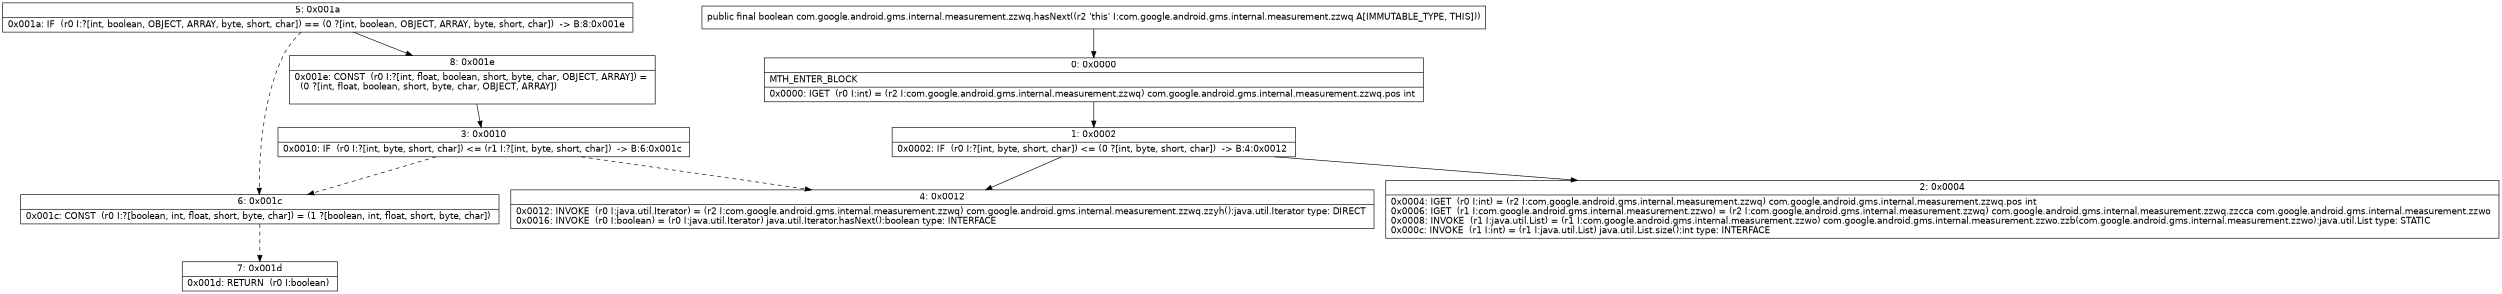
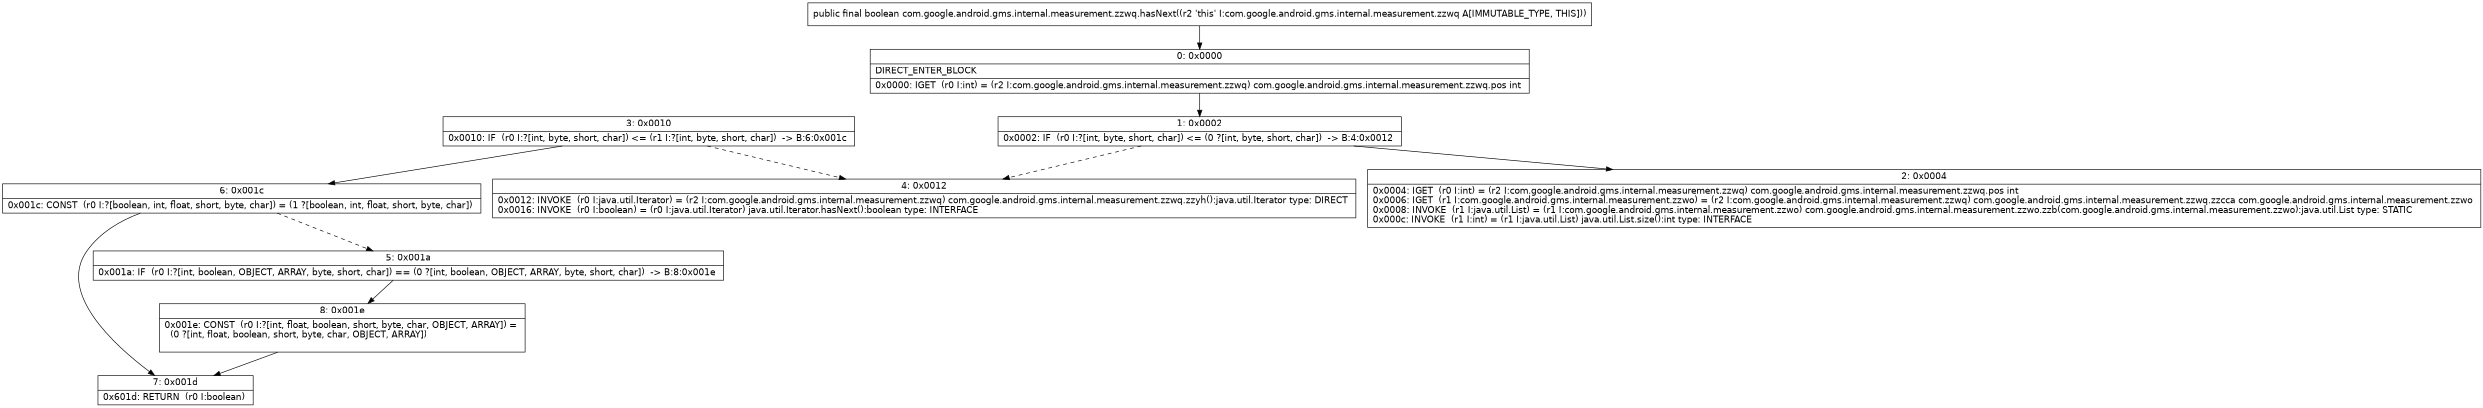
node "0: 0x0000": text "MTH_ENTER_BLOCK" -> "DIRECT_ENTER_BLOCK"
edge "5: 0x001a" -> "6: 0x001c": reversed
edge "8: 0x001e" -> "3: 0x0010": now "8: 0x001e" -> "7: 0x001d"
edge "1: 0x0002" -> "4: 0x0012": style solid -> dashed
edge "3: 0x0010" -> "6: 0x001c": style dashed -> solid
edge "6: 0x001c" -> "7: 0x001d": style dashed -> solid
node "7: 0x001d": text "0x001d: RETURN  (r0 I:boolean)" -> "0x601d: RETURN  (r0 I:boolean)"
